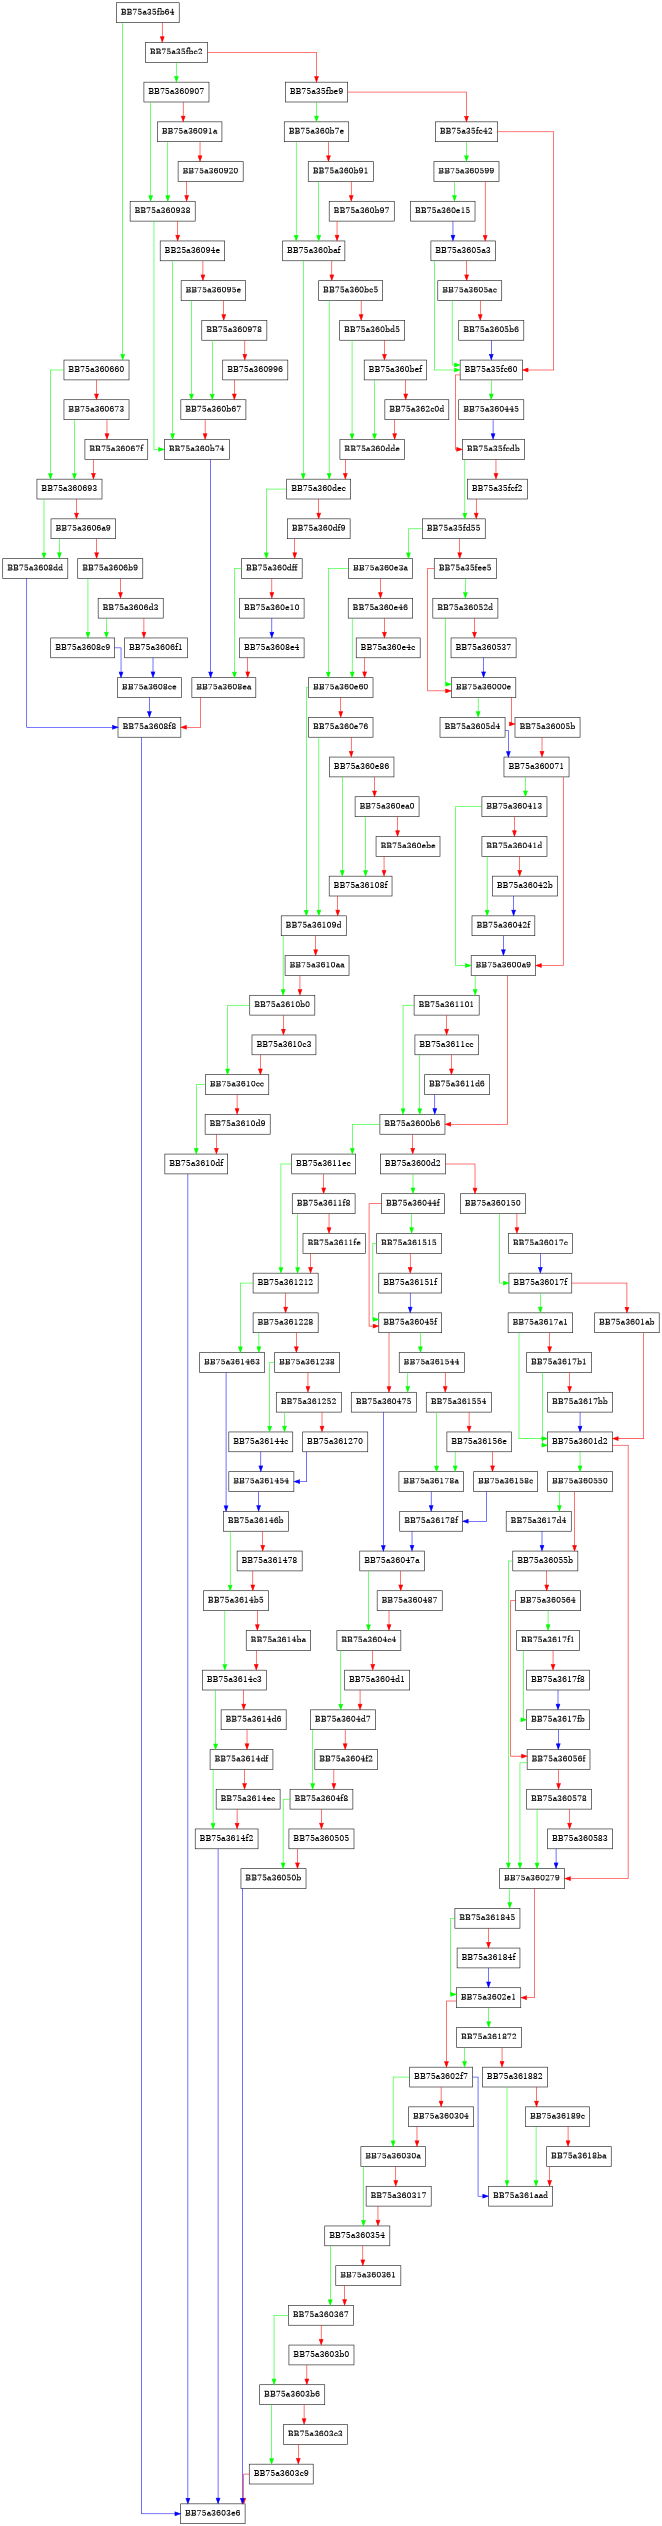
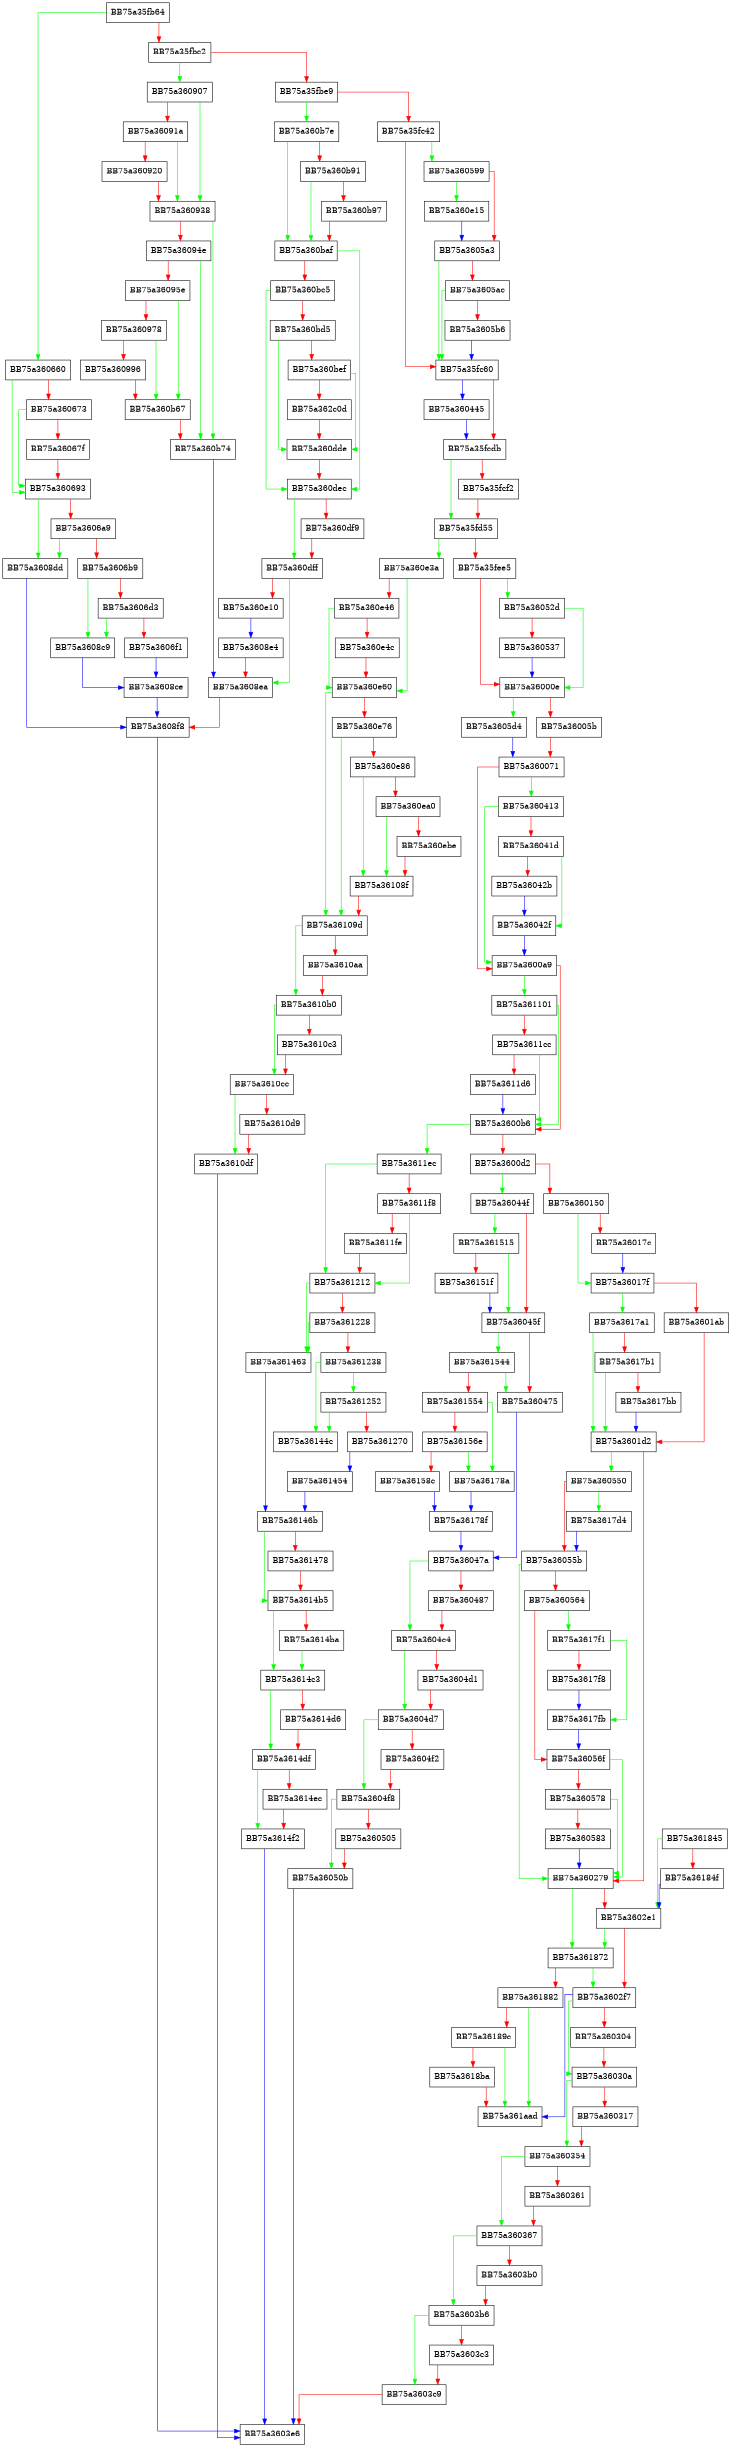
node "BB25a36094e": label "BB25a36094e" -> "BB75a36094e"
edge "BB75a35fc60" -> "BB75a360445": color green -> blue
edge "BB75a361238" -> "BB75a361252": color red -> green
edge "BB75a36144c" -> "BB75a361454": removed
edge "BB75a3614ba" -> "BB75a3614c3": color red -> green
edge "BB75a360279" -> "BB75a361845": now "BB75a360279" -> "BB75a361872"
